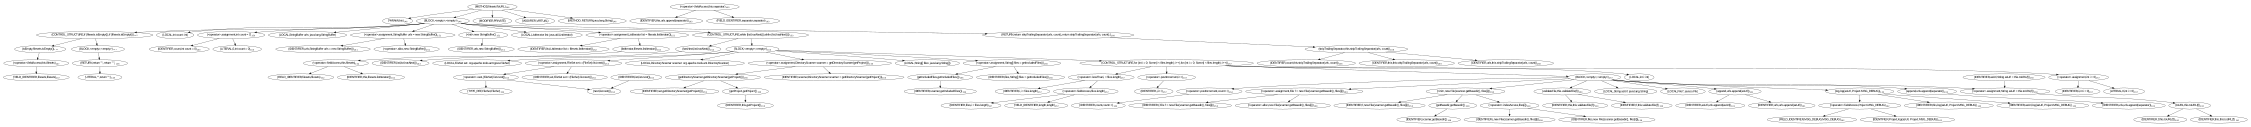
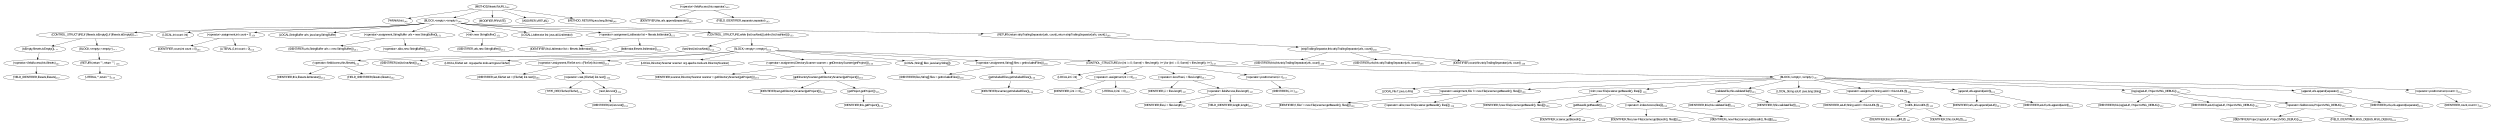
edge "(IDENTIFIER,asUrl,String asUrl = this.toURL(f))" -> "(<operator>.assignment,String asUrl = this.toURL(f))": reversed
edge "(IDENTIFIER,list,list.next())" -> "(next,list.next())": reversed
